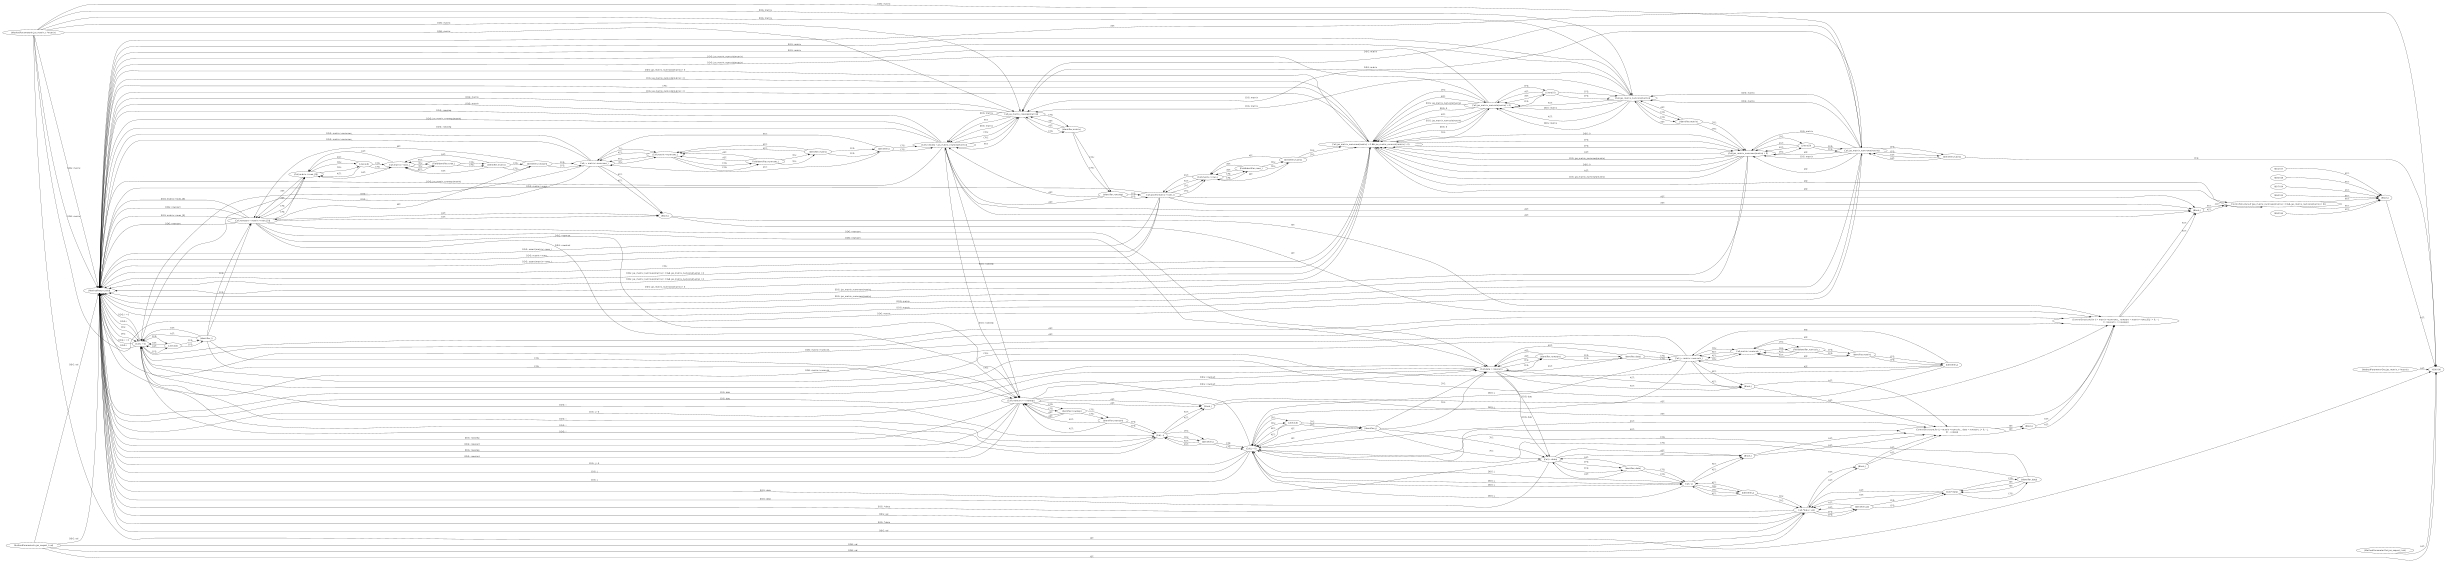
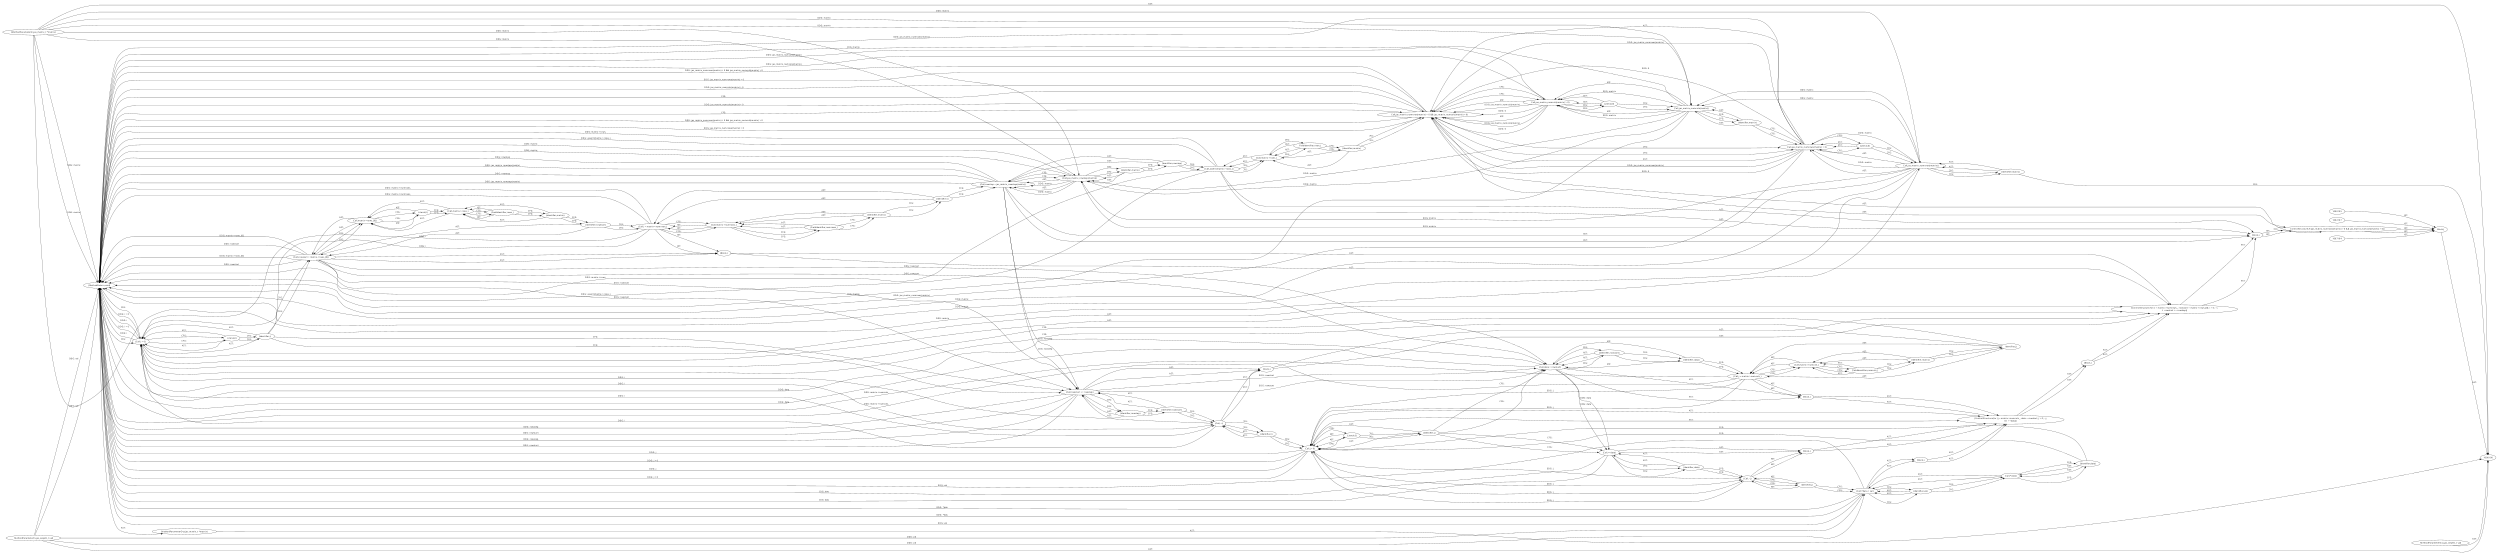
edge "(MethodReturn,void)" -> "1000100": now "(MethodReturn,void)" -> "(MethodParameterOut,jas_matrix_t *matrix)"
node "1000108": removed
node "1000106": removed
